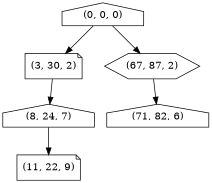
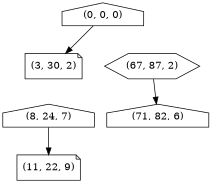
edge "(0, 0, 0)" -> "(67, 87, 2)": removed
edge "(3, 30, 2)" -> "(8, 24, 7)": removed
